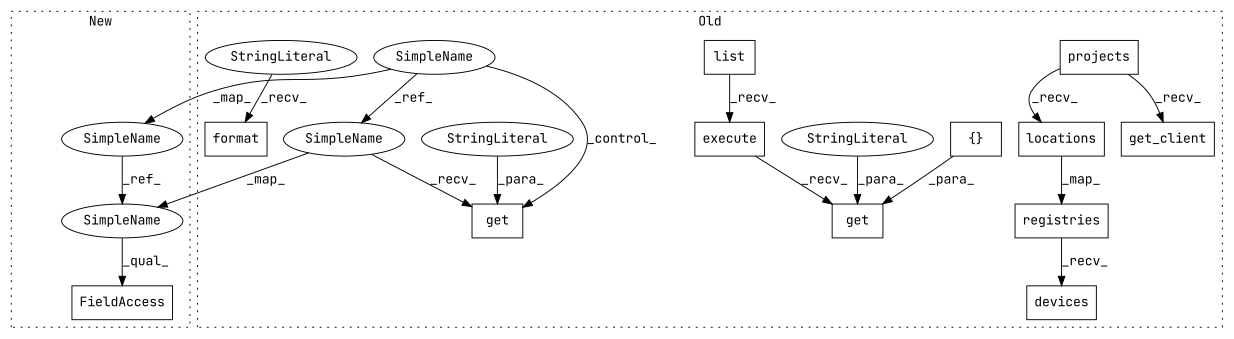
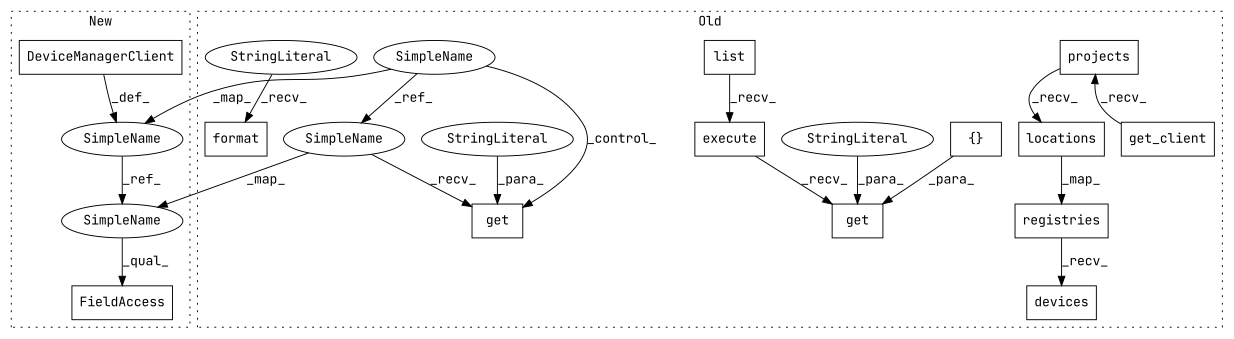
node "DeviceManagerClient": added
edge "projects" -> "get_client": reversed
